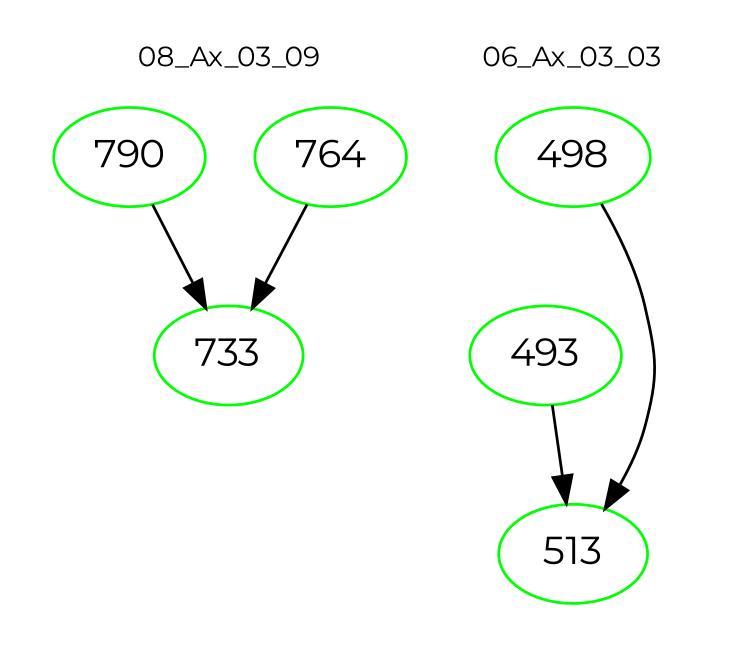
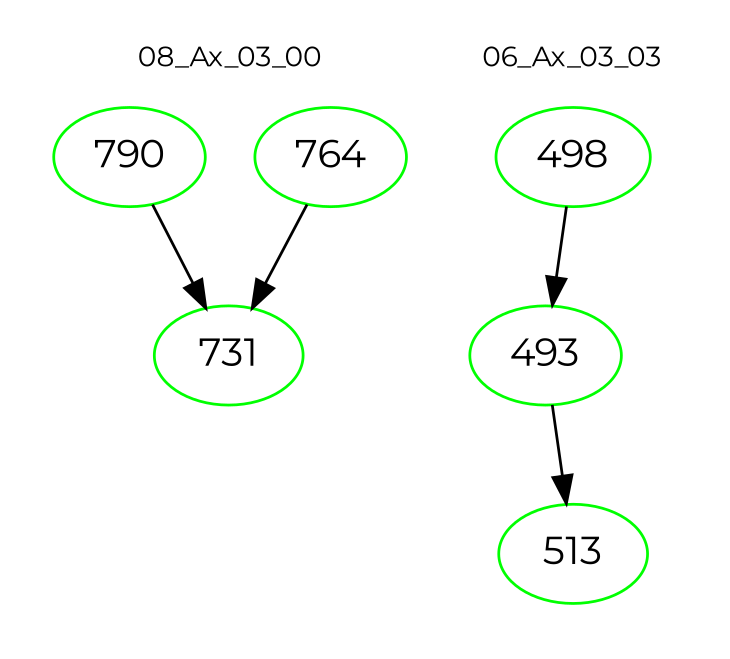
cluster "08_Ax_03_09": label "08_Ax_03_09" -> "08_Ax_03_00"
edge "498" -> "513": now "498" -> "493"
node "733": label "733" -> "731"
